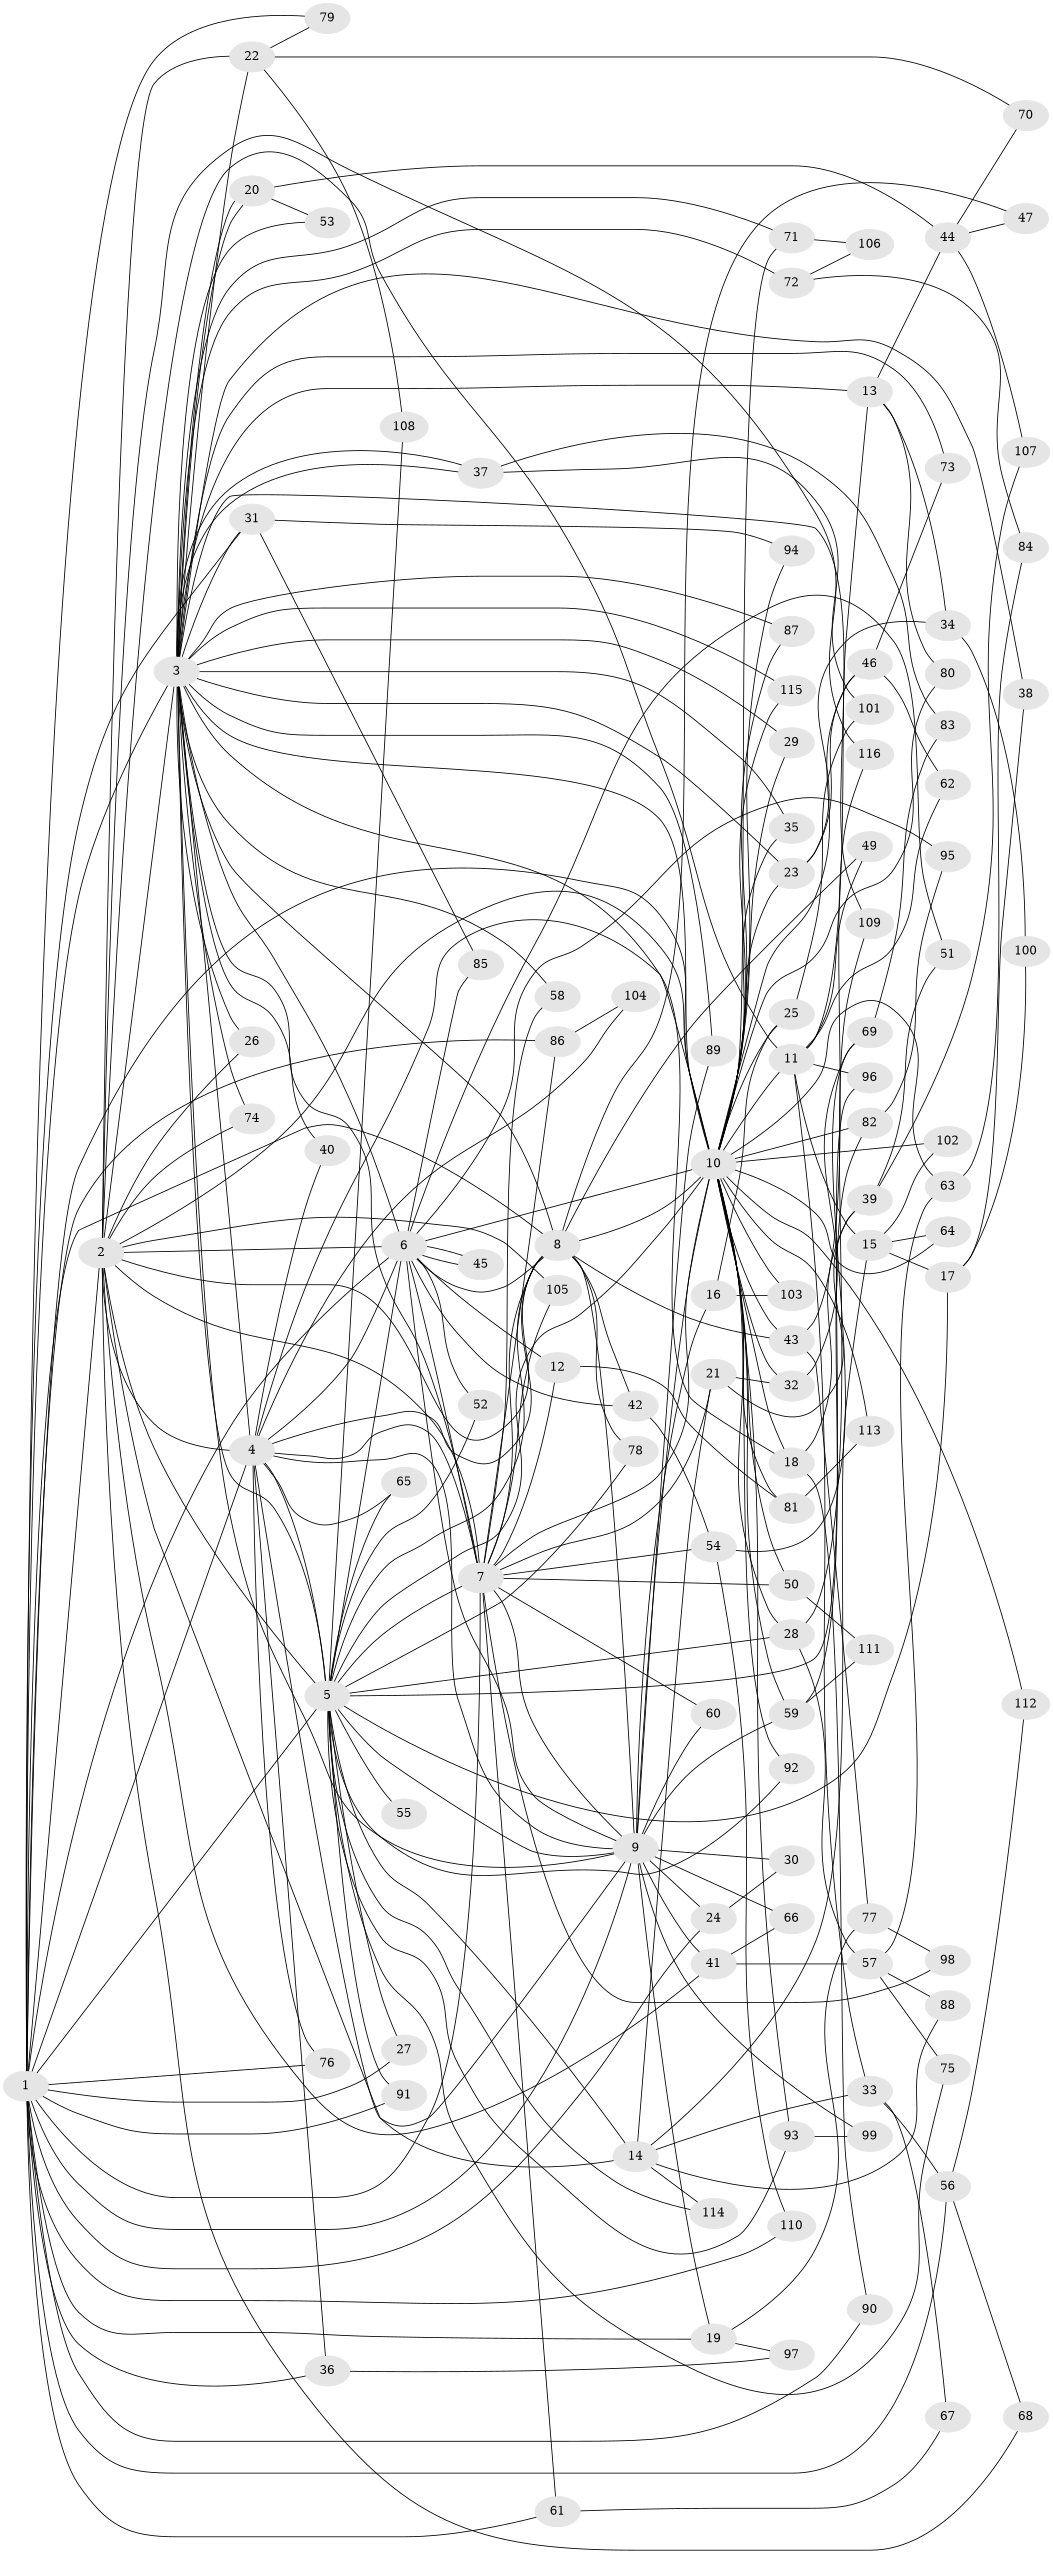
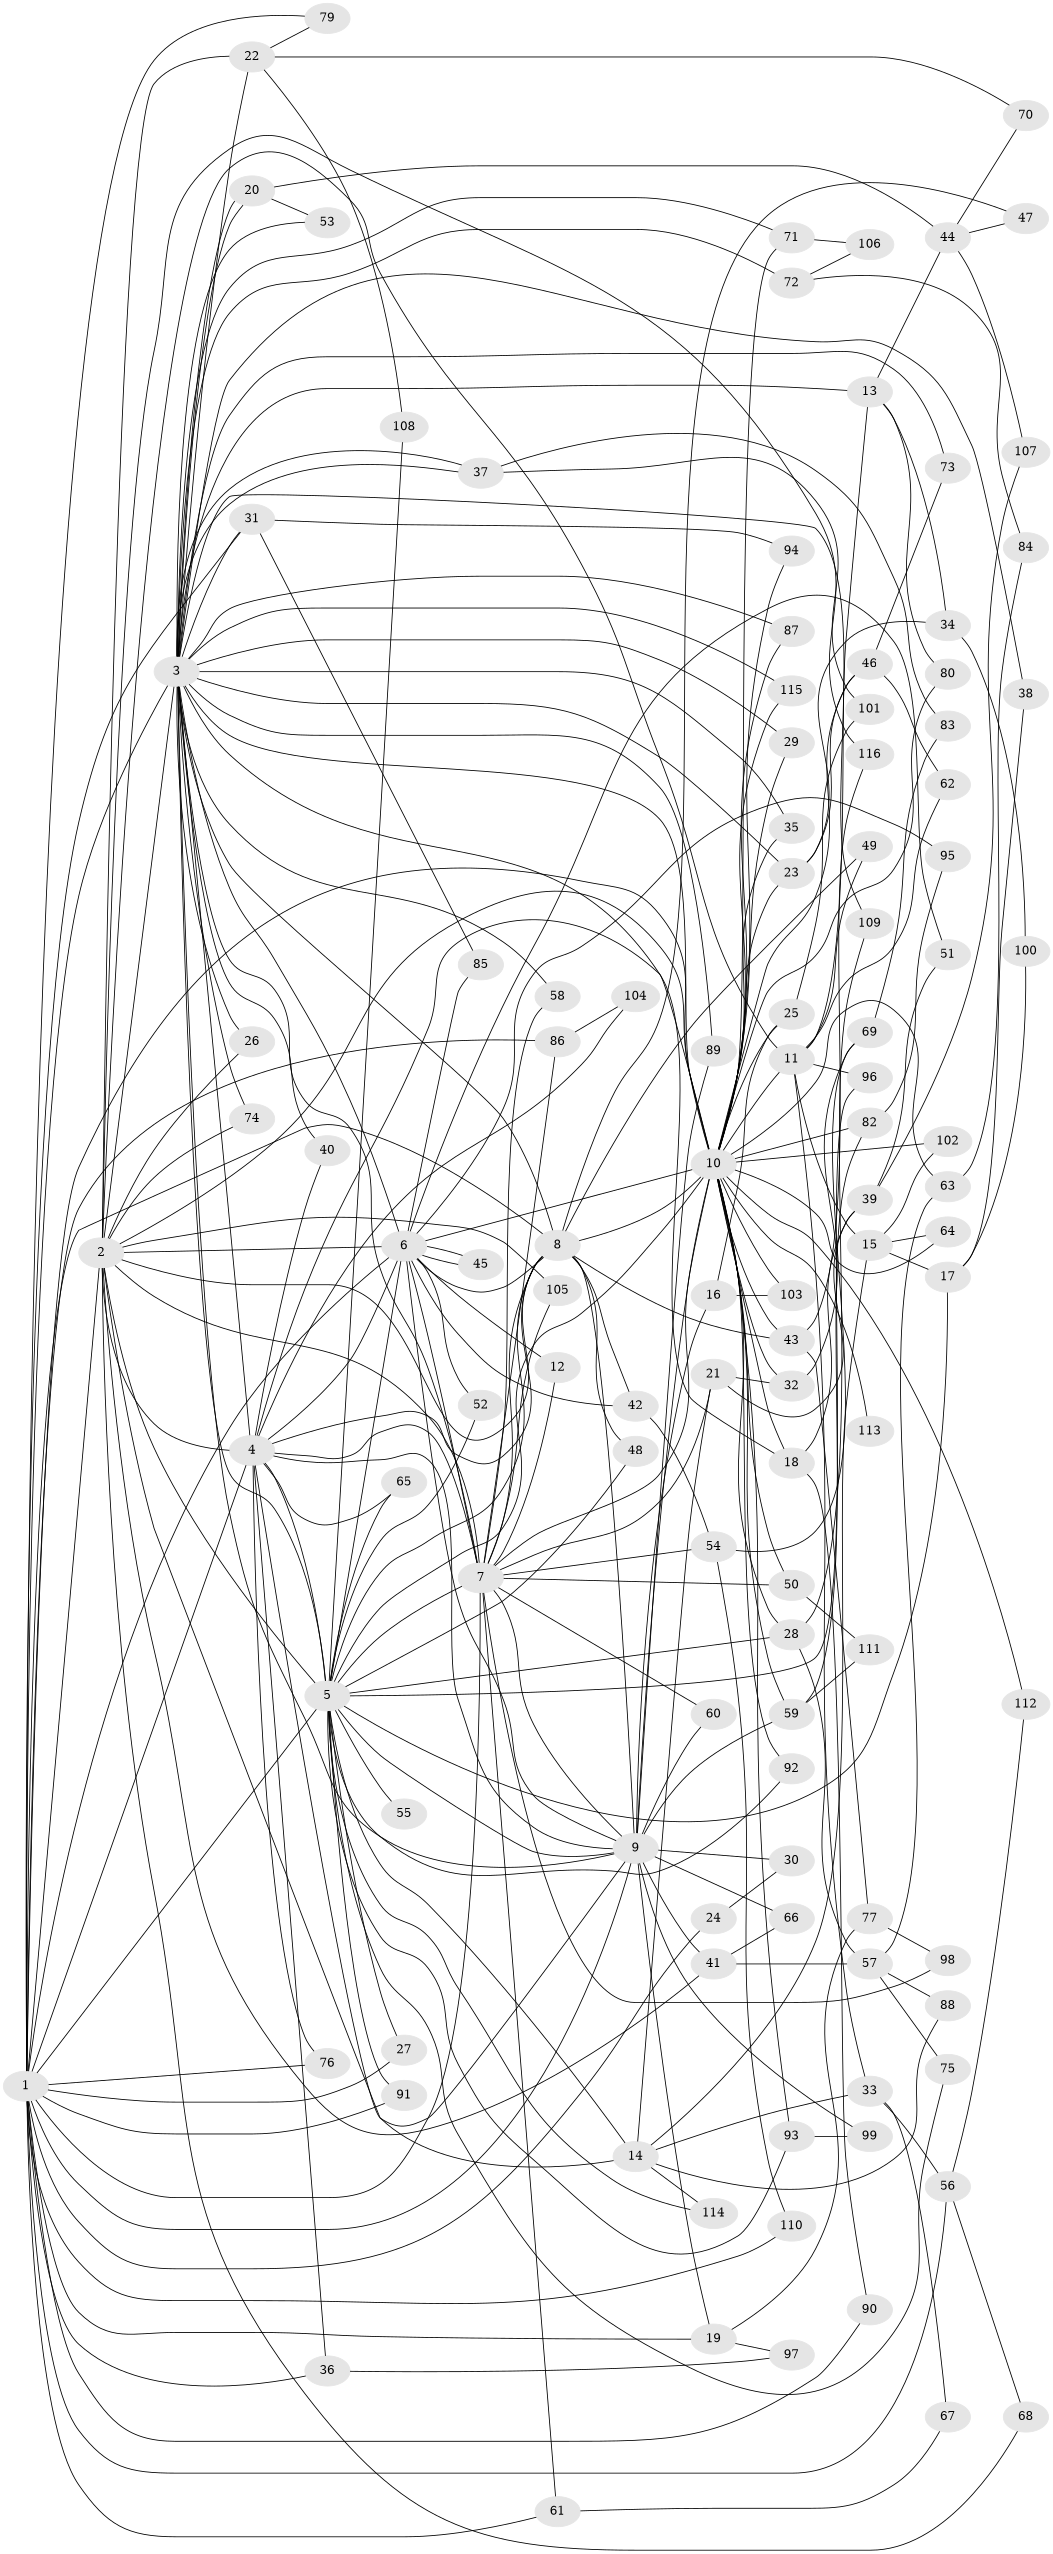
node "78": label "78" -> "48"
node "81": removed
edge "9" -- "24": removed
